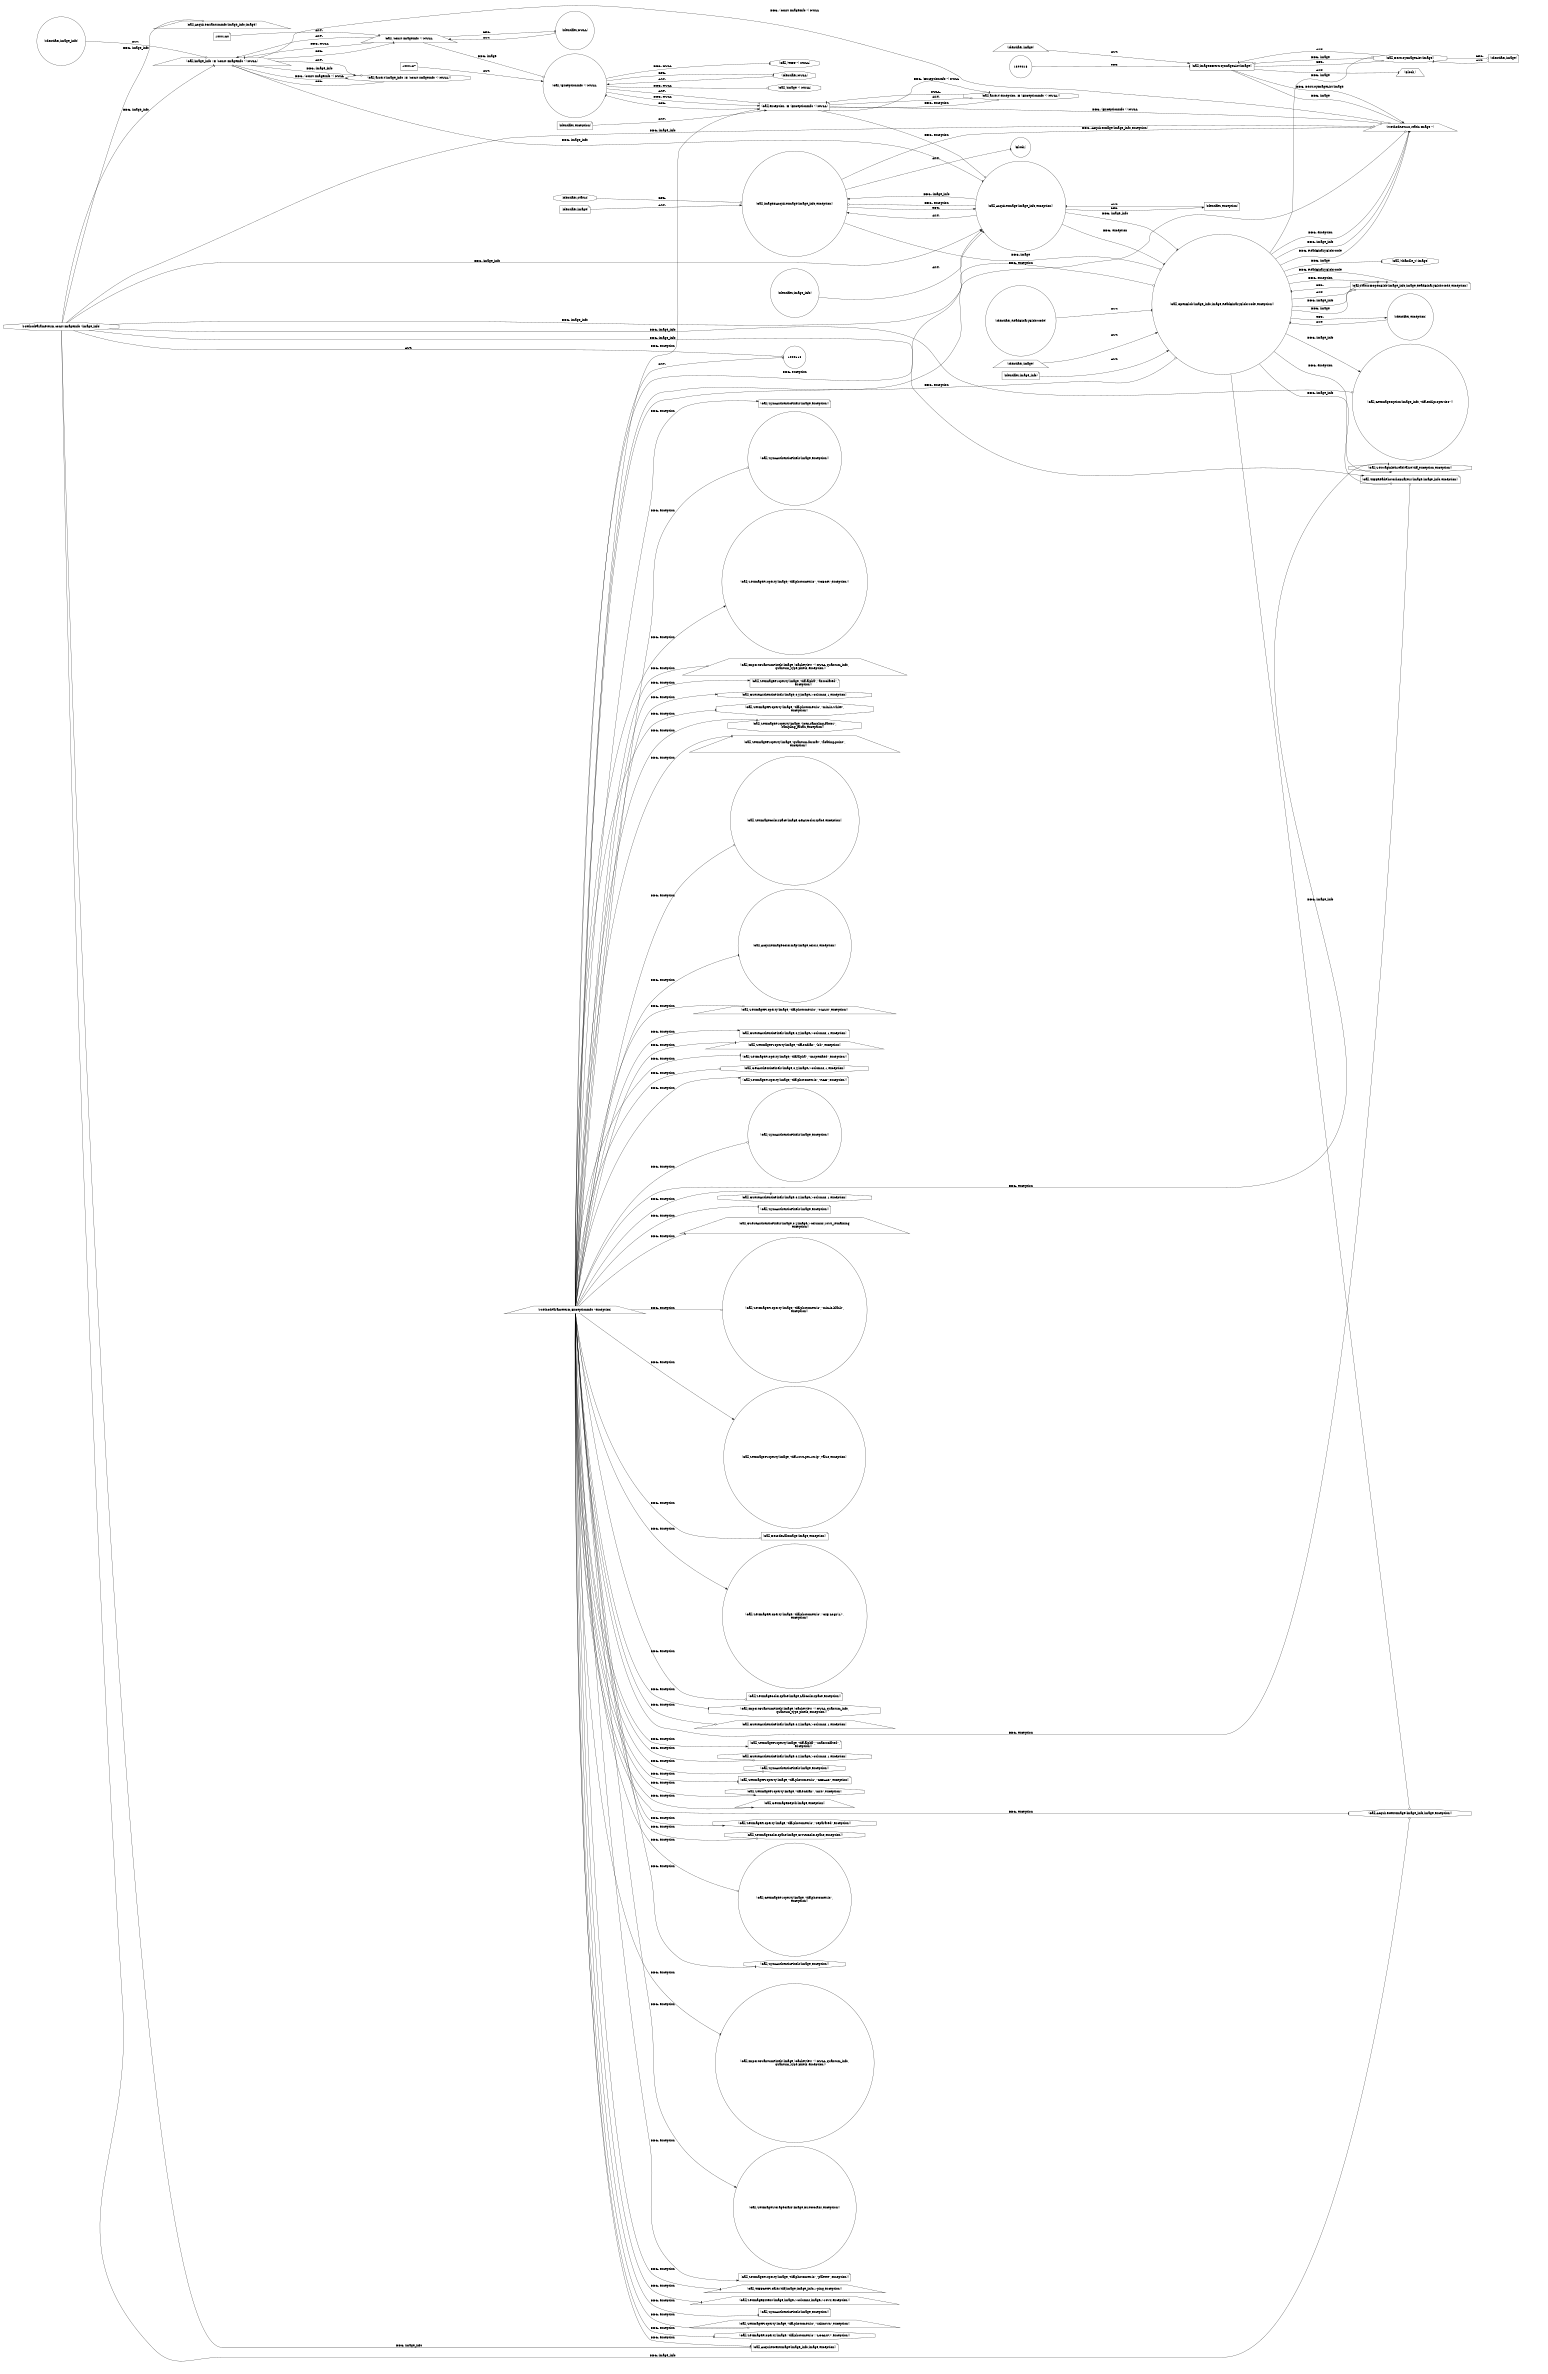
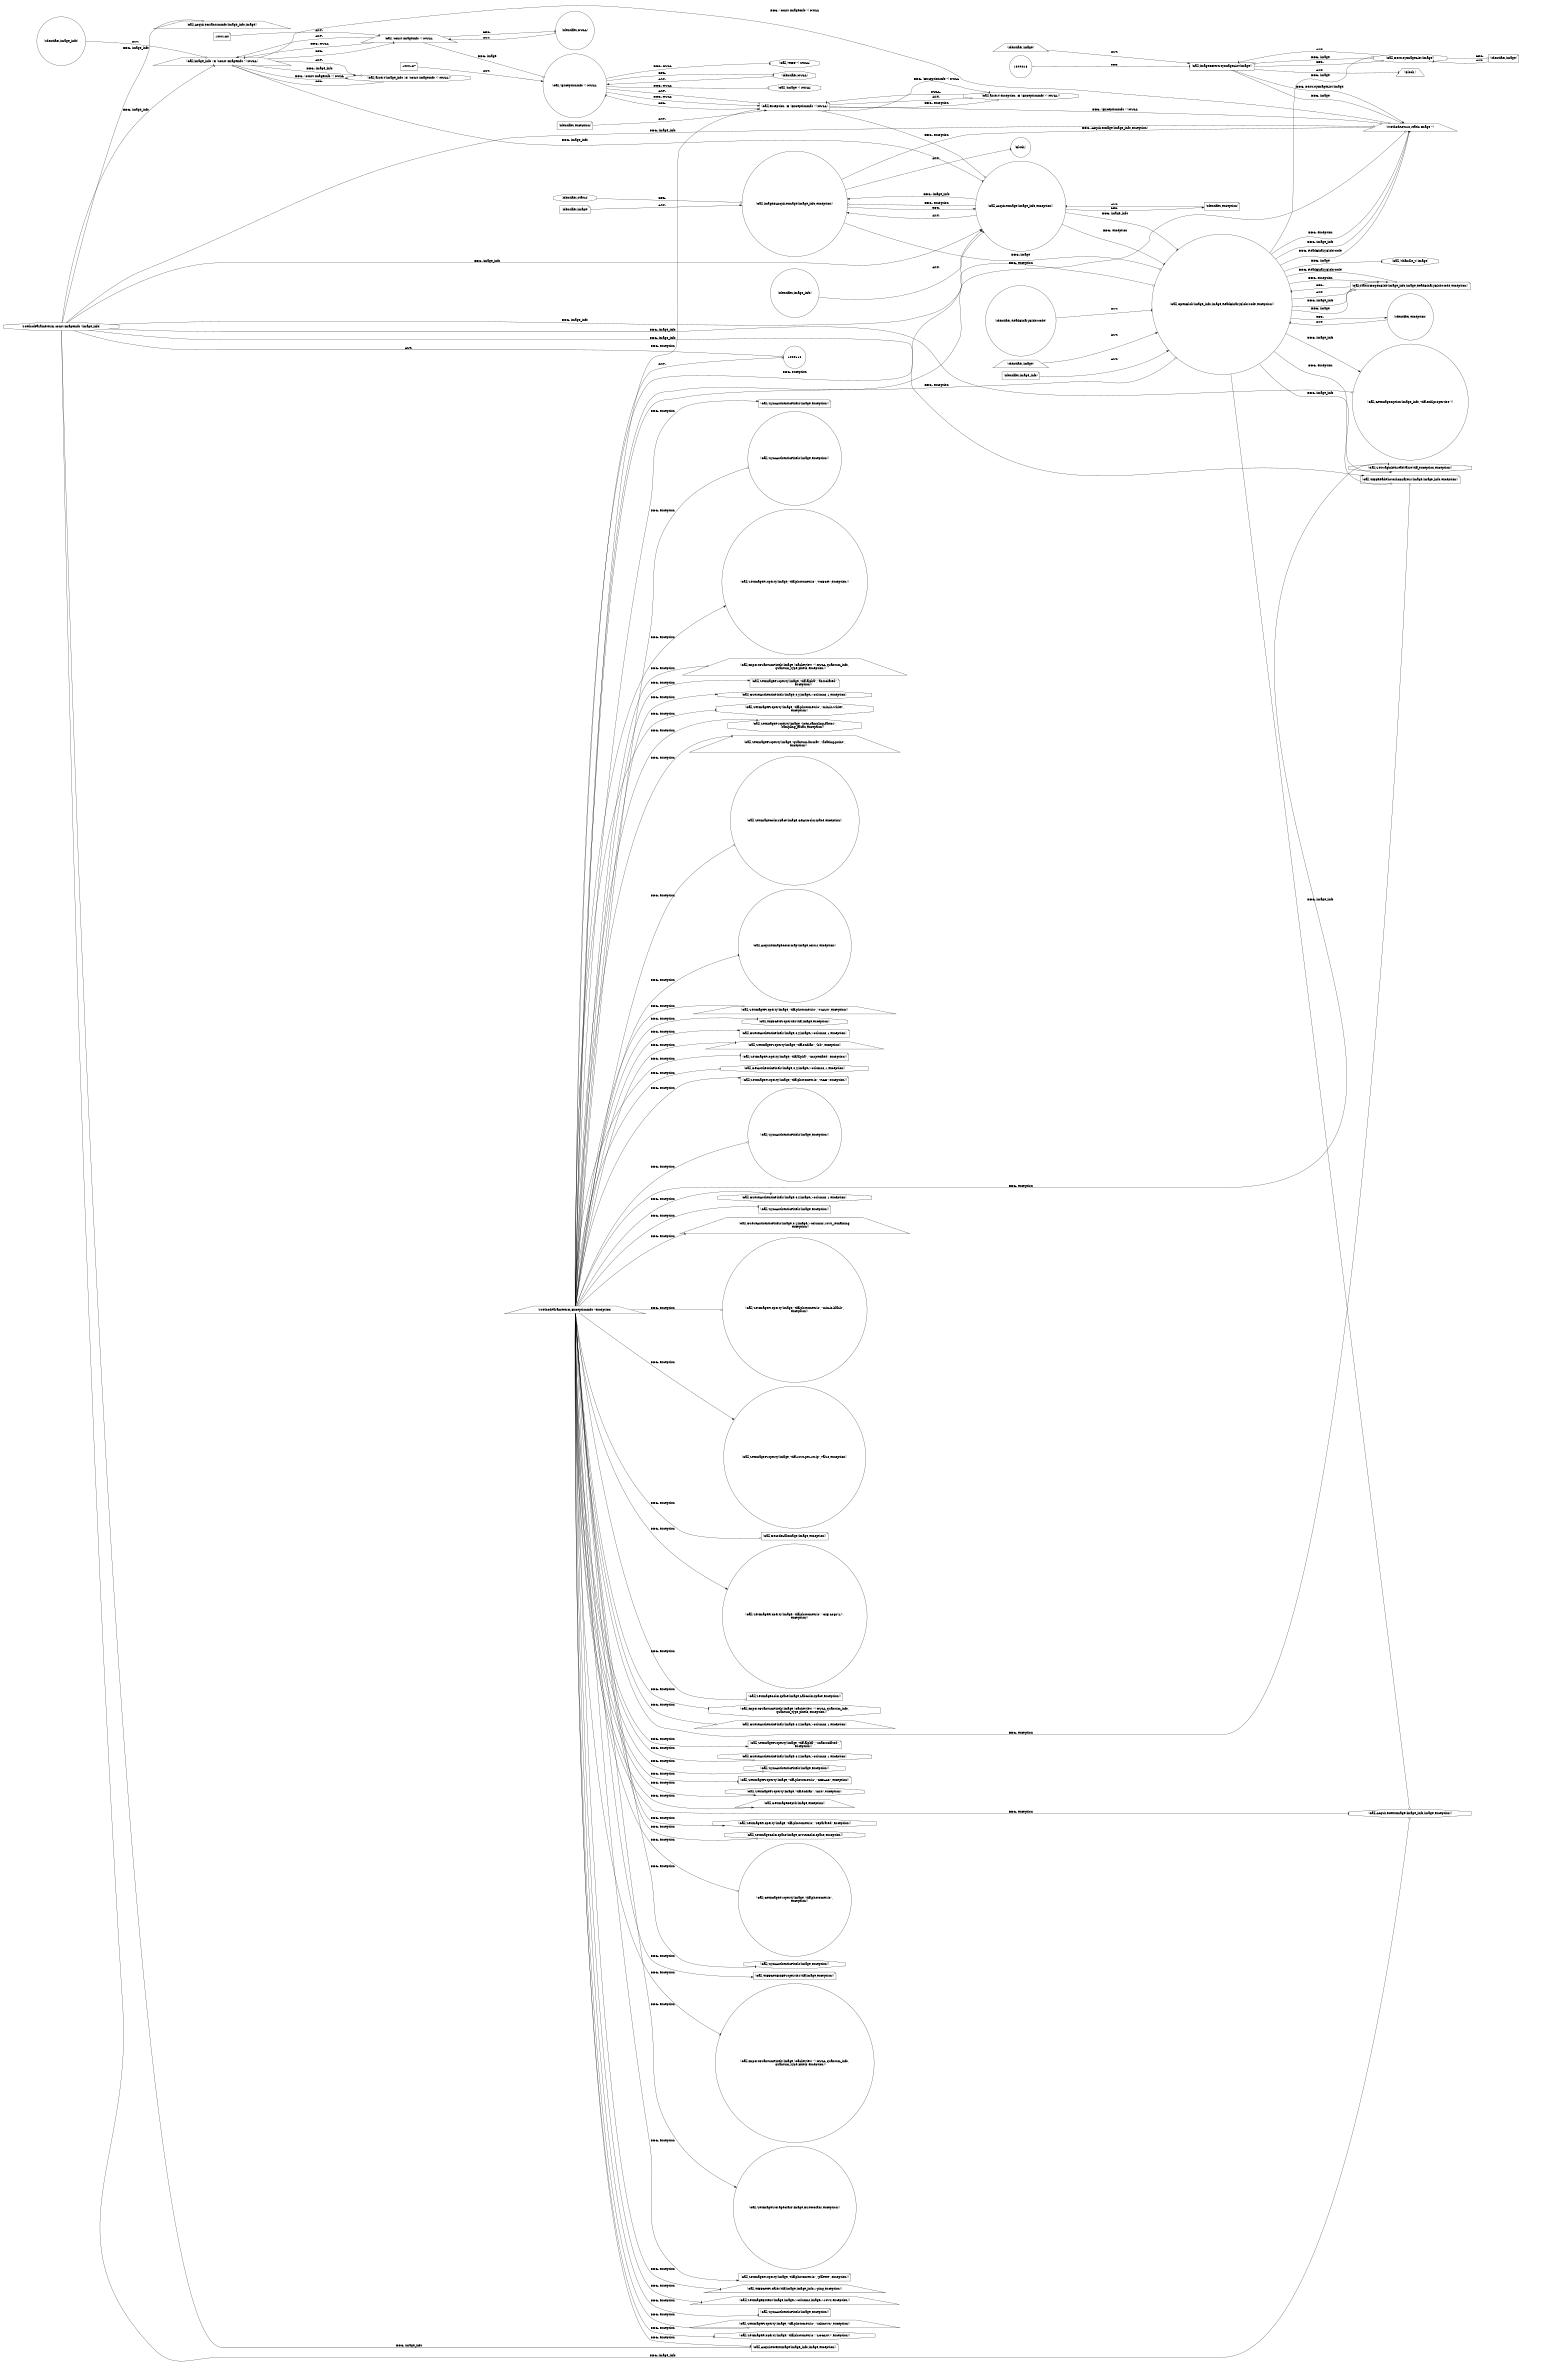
node "(Call,TIFFGetProperties(tiff,image,exception))": added
node "(Call,TIFFGetEXIFProperties(tiff,image,exception))": added
